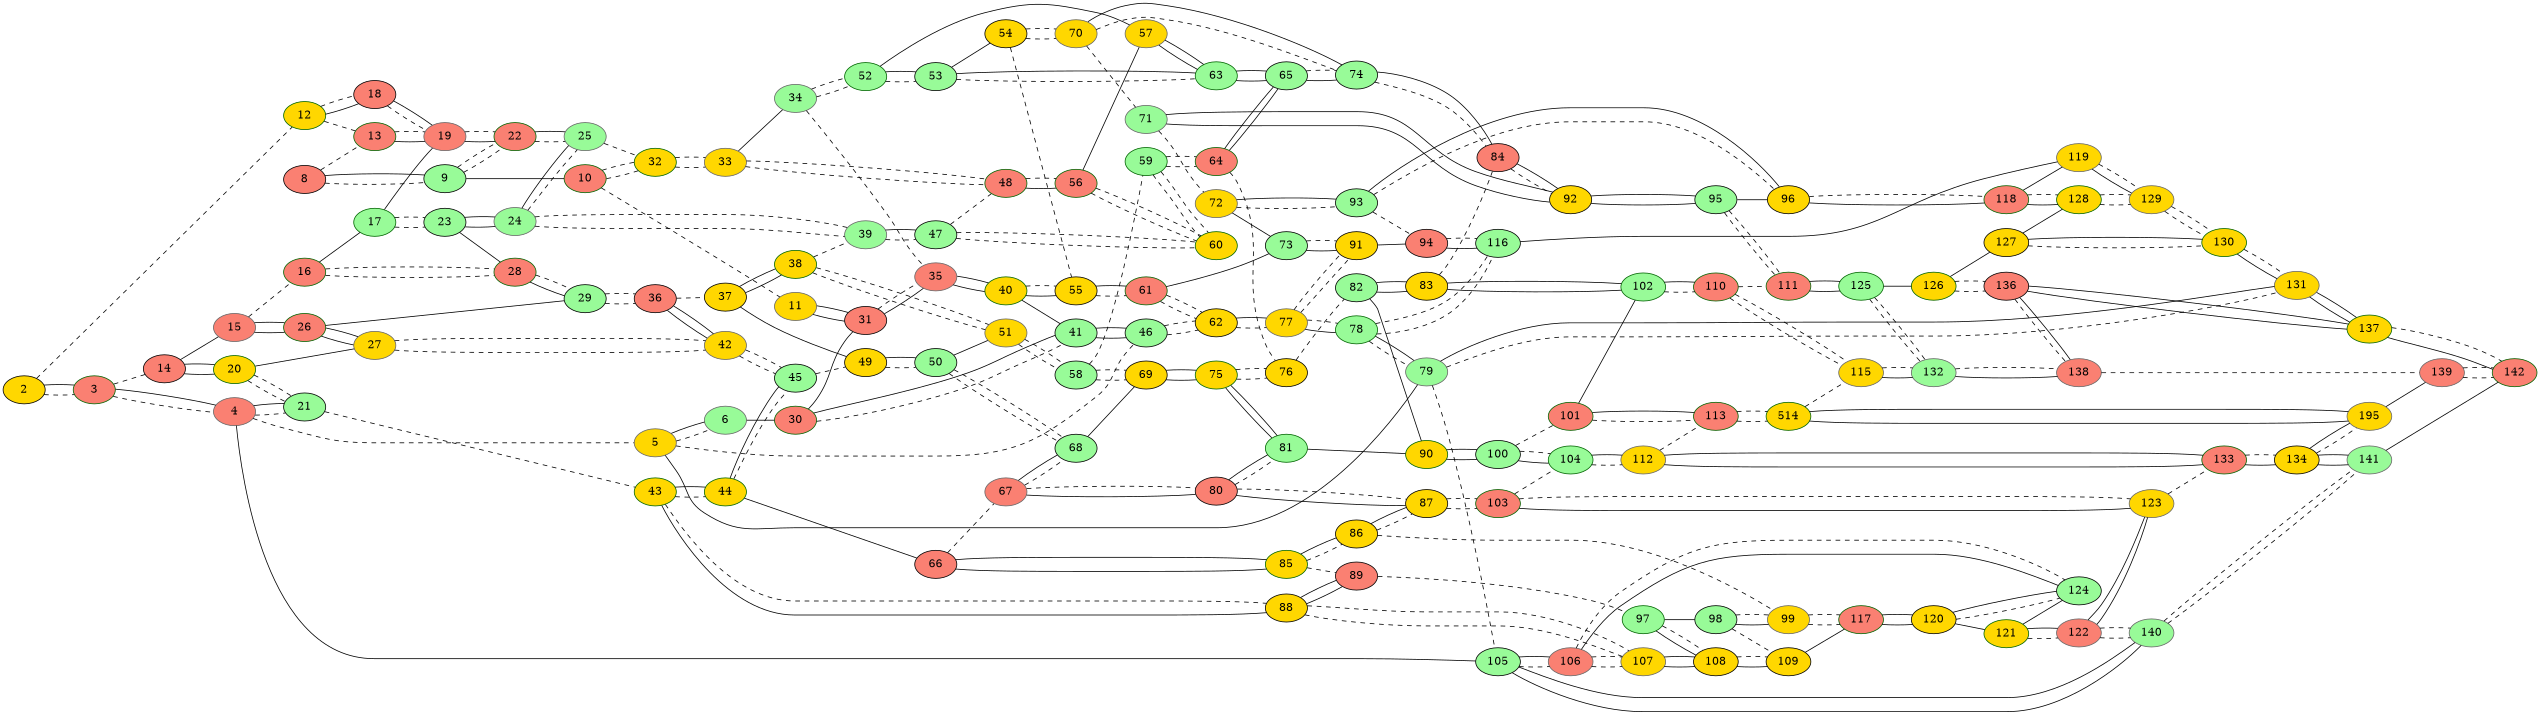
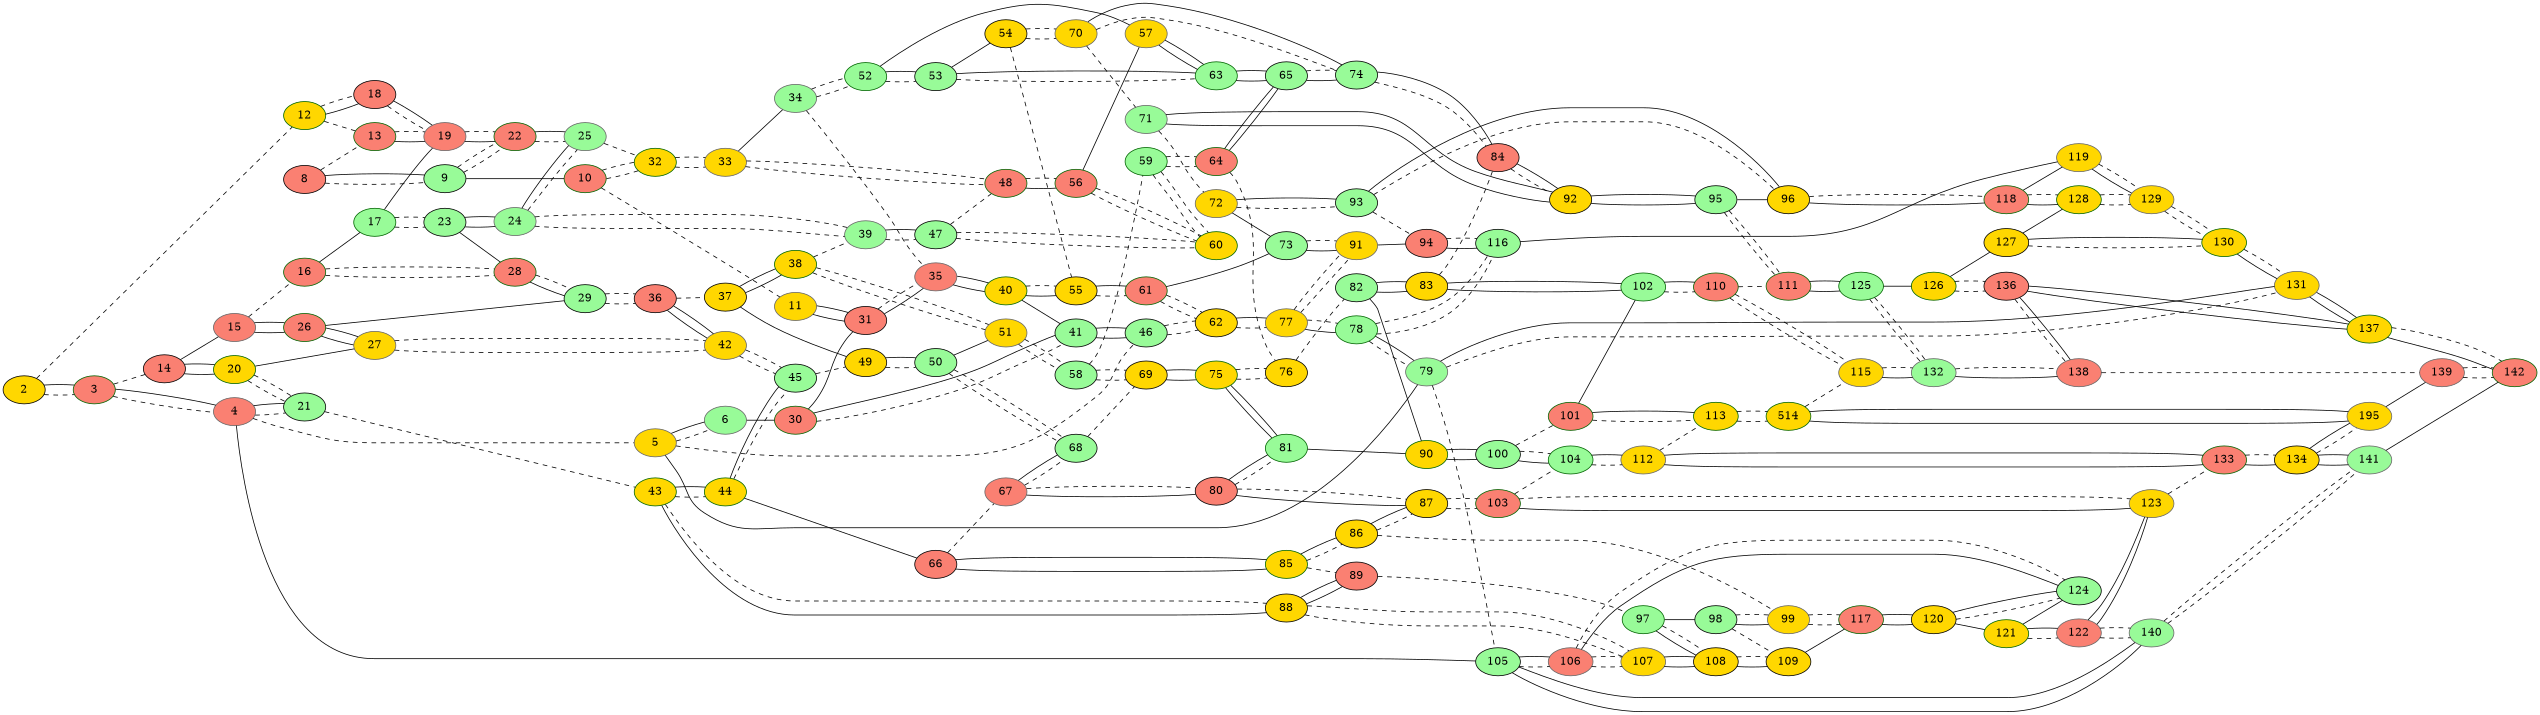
node "91": color black -> gray40
edge "69" -- "68": style solid -> dashed
node "113": fillcolor salmon -> gold
